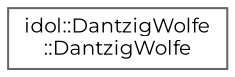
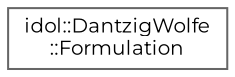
node "idol::DantzigWolfe ::DantzigWolfe": label "idol::DantzigWolfe ::DantzigWolfe" -> "idol::DantzigWolfe ::Formulation"
